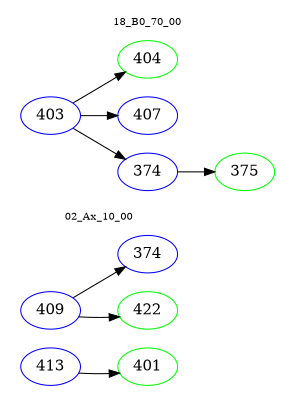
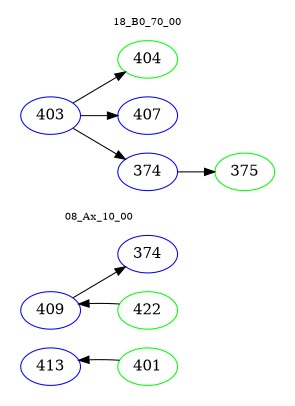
cluster "02_Ax_10_00": label "02_Ax_10_00" -> "08_Ax_10_00"
edge "409" -> "422": reversed
edge "413" -> "401": reversed
